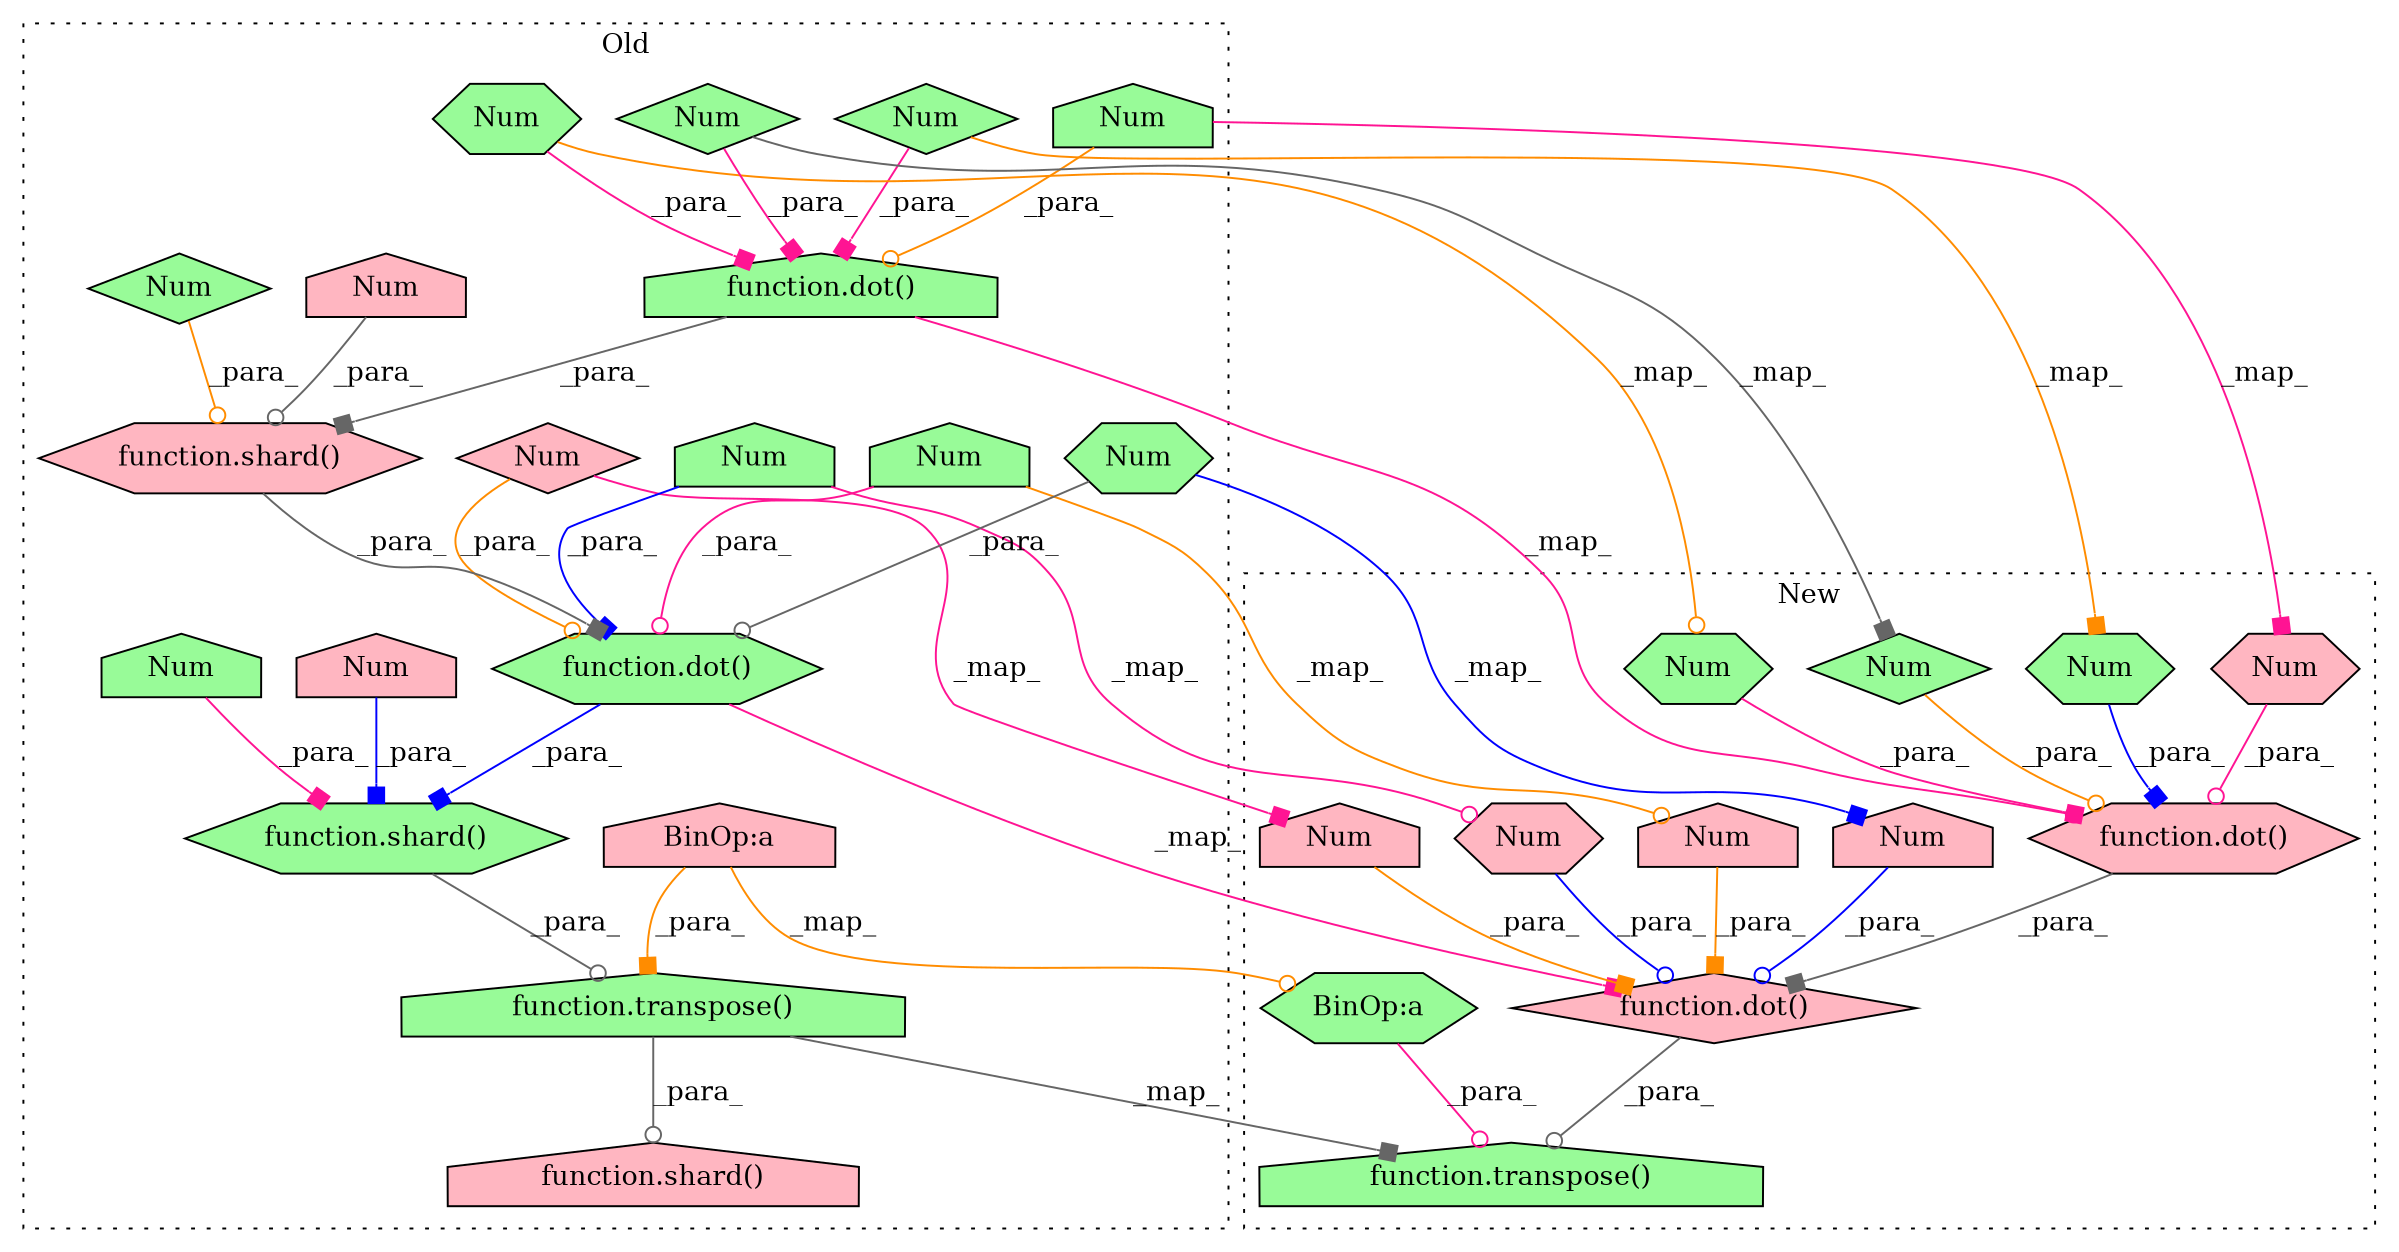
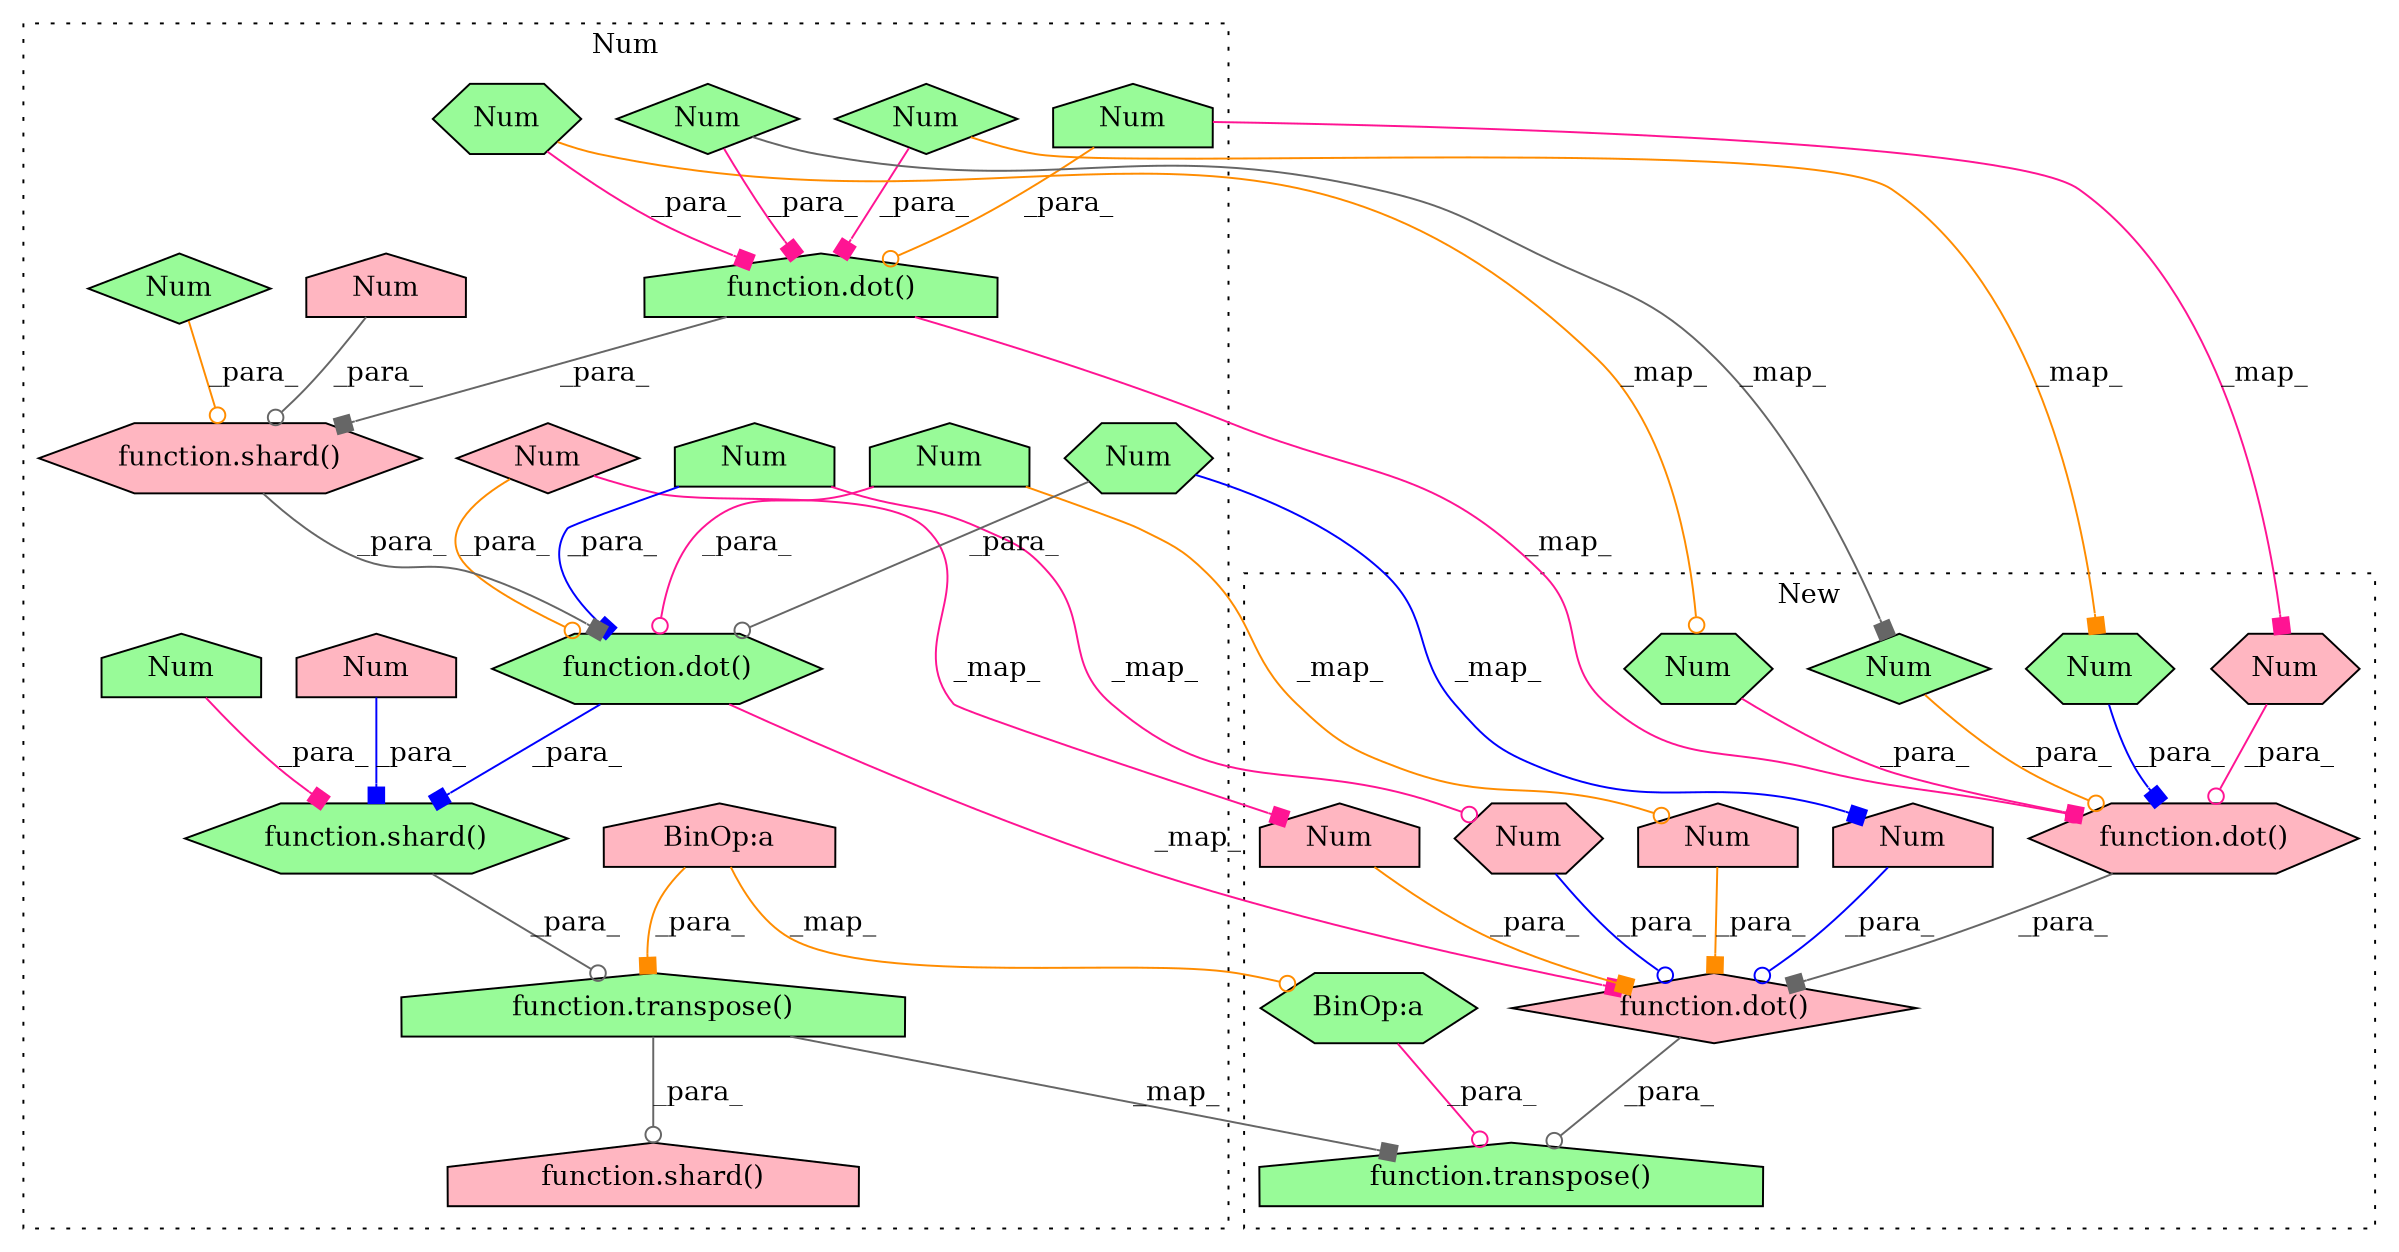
cluster "Old": label "Old" -> "Num"
